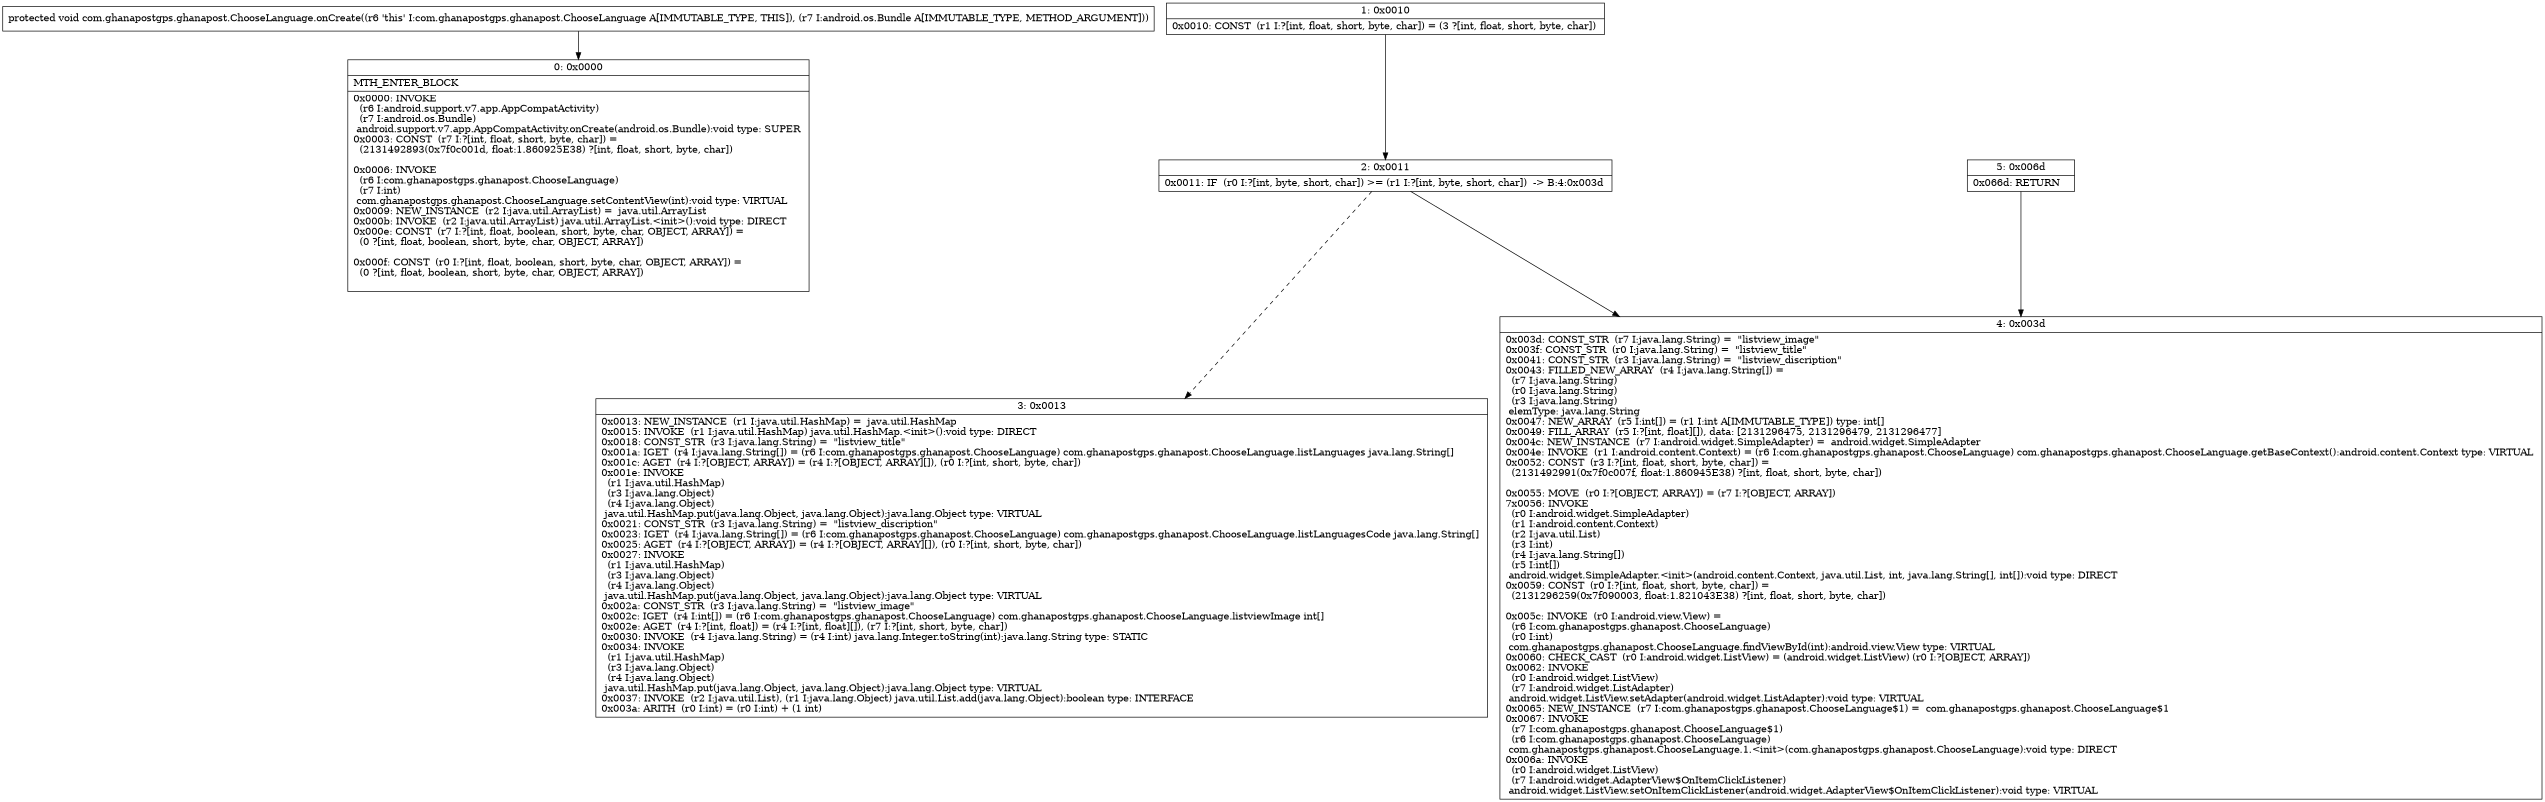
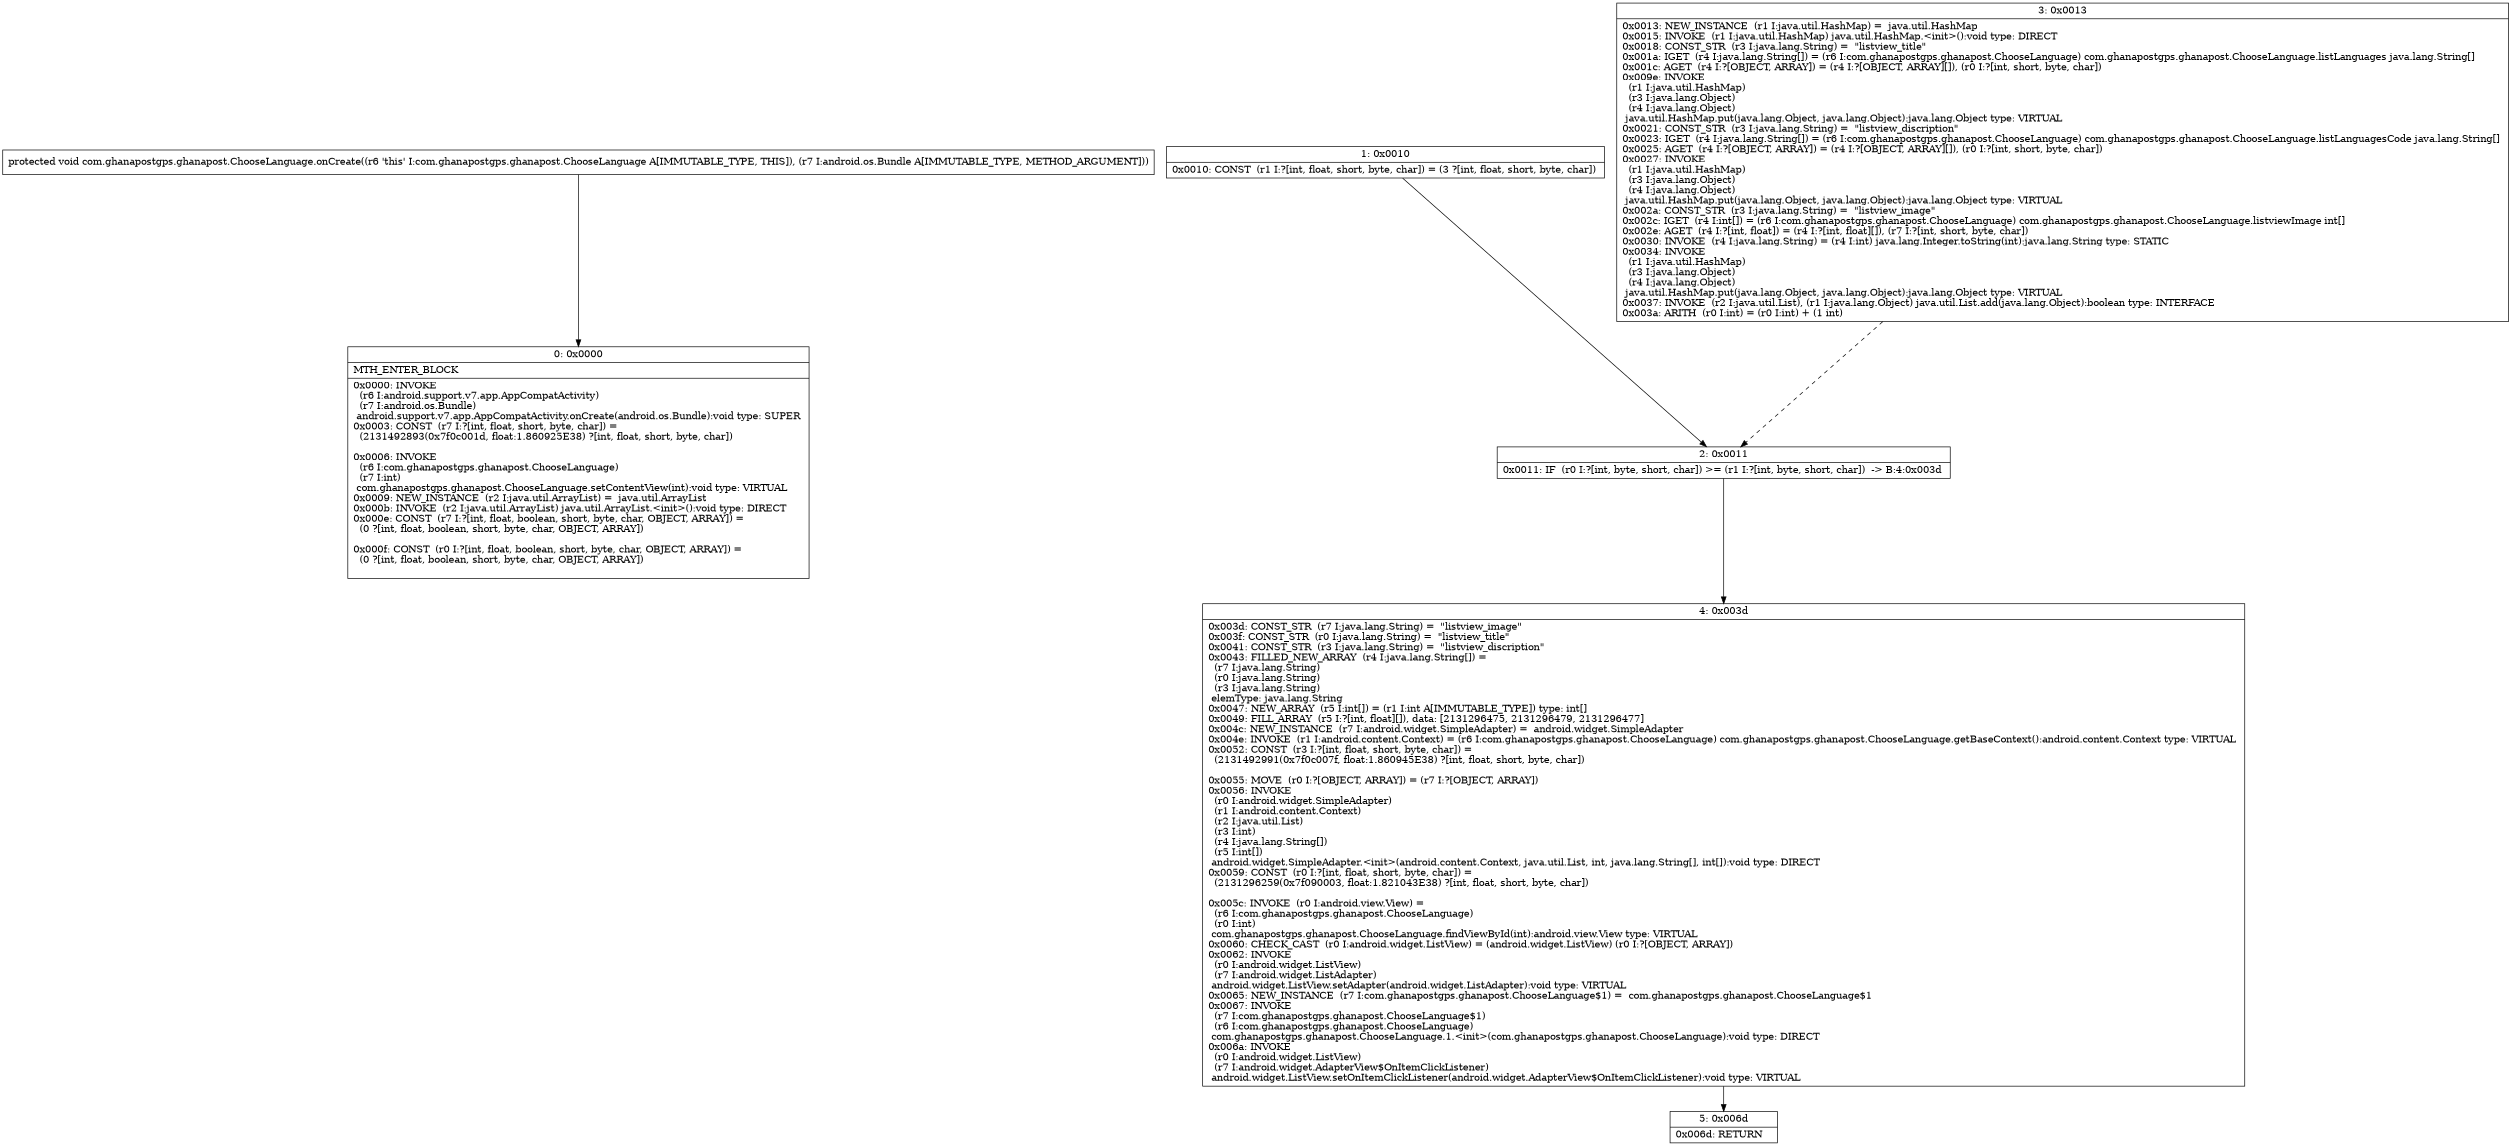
node "5: 0x006d": text "0x066d: RETURN" -> "0x006d: RETURN"
edge "5: 0x006d" -> "4: 0x003d": reversed
edge "2: 0x0011" -> "3: 0x0013": reversed
node "3: 0x0013": text "0x001e: INVOKE" -> "0x009e: INVOKE"
node "4: 0x003d": text "7x0056: INVOKE" -> "0x0056: INVOKE"
